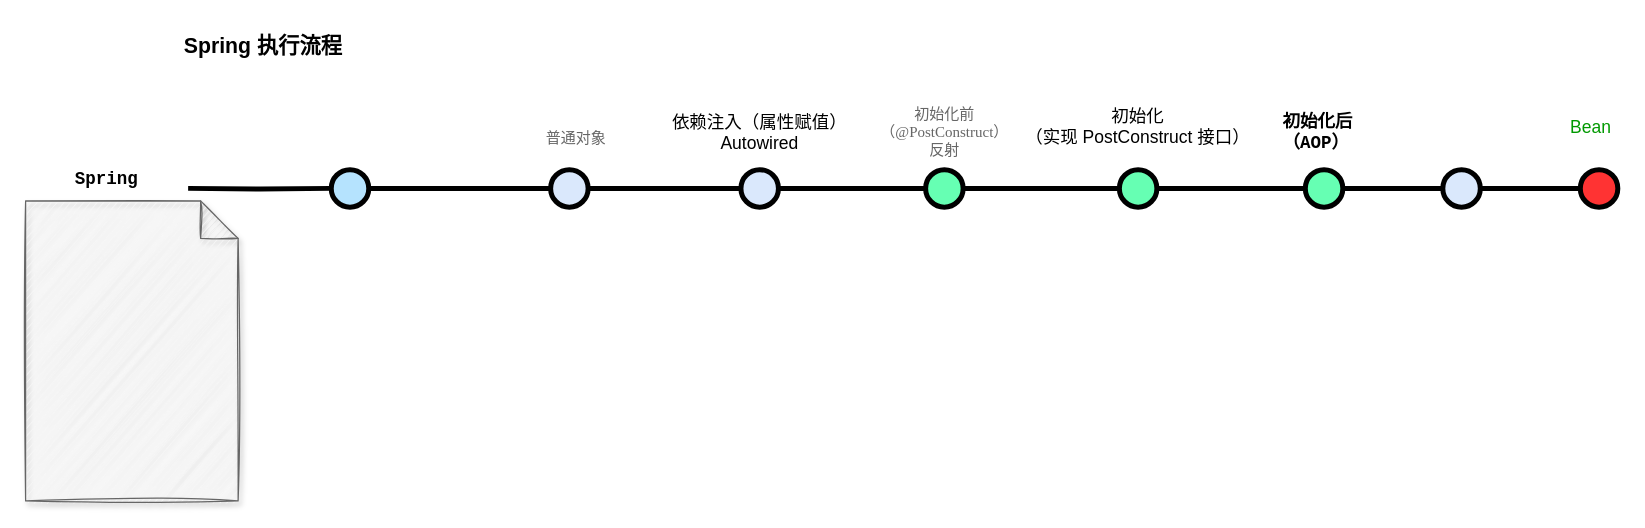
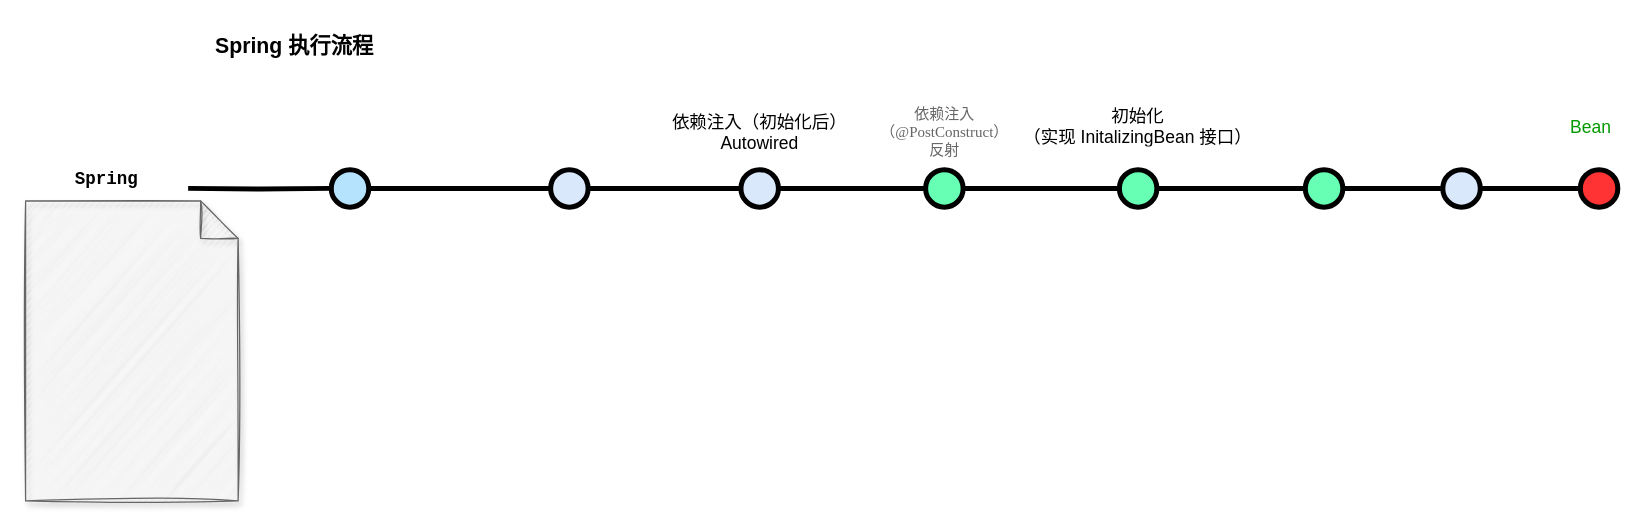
node "Spring 执行流程": moved (269, 48) -> (301, 48)
node "初始化 （实现 PostConstruct 接口）": label "初始化 （实现 PostConstruct 接口）" -> "初始化 （实现 InitalizingBean 接口）"
node "依赖注入（属性赋值） Autowired": label "依赖注入（属性赋值） Autowired" -> "依赖注入（初始化后） Autowired"
node "初始化前 （@PostConstruct） 反射": label "初始化前 （@PostConstruct） 反射" -> "依赖注入 （@PostConstruct） 反射"
node "初始化后 （AOP）": removed
node "普通对象": removed
